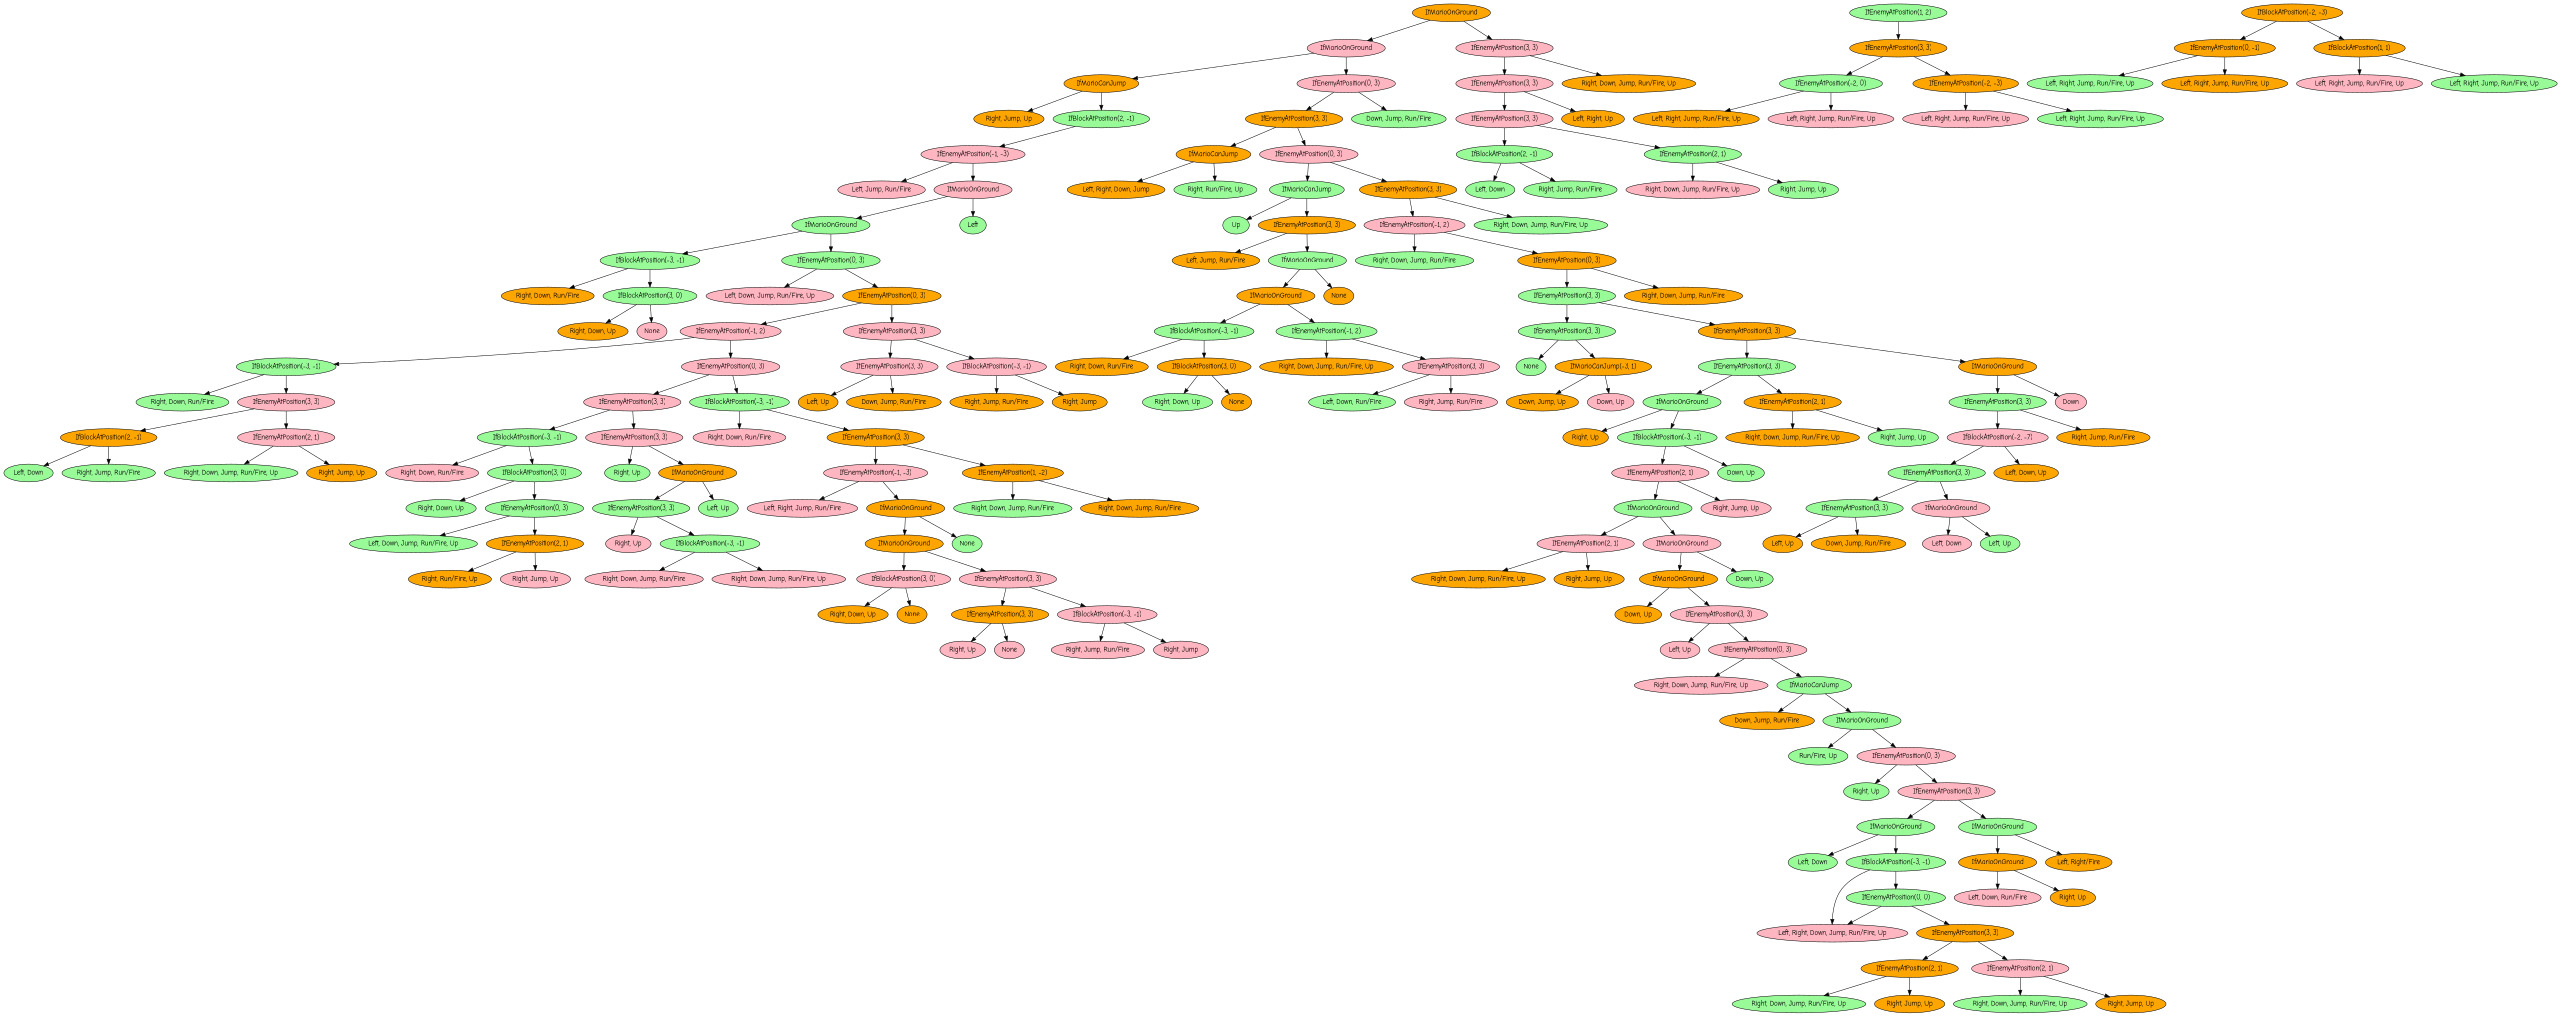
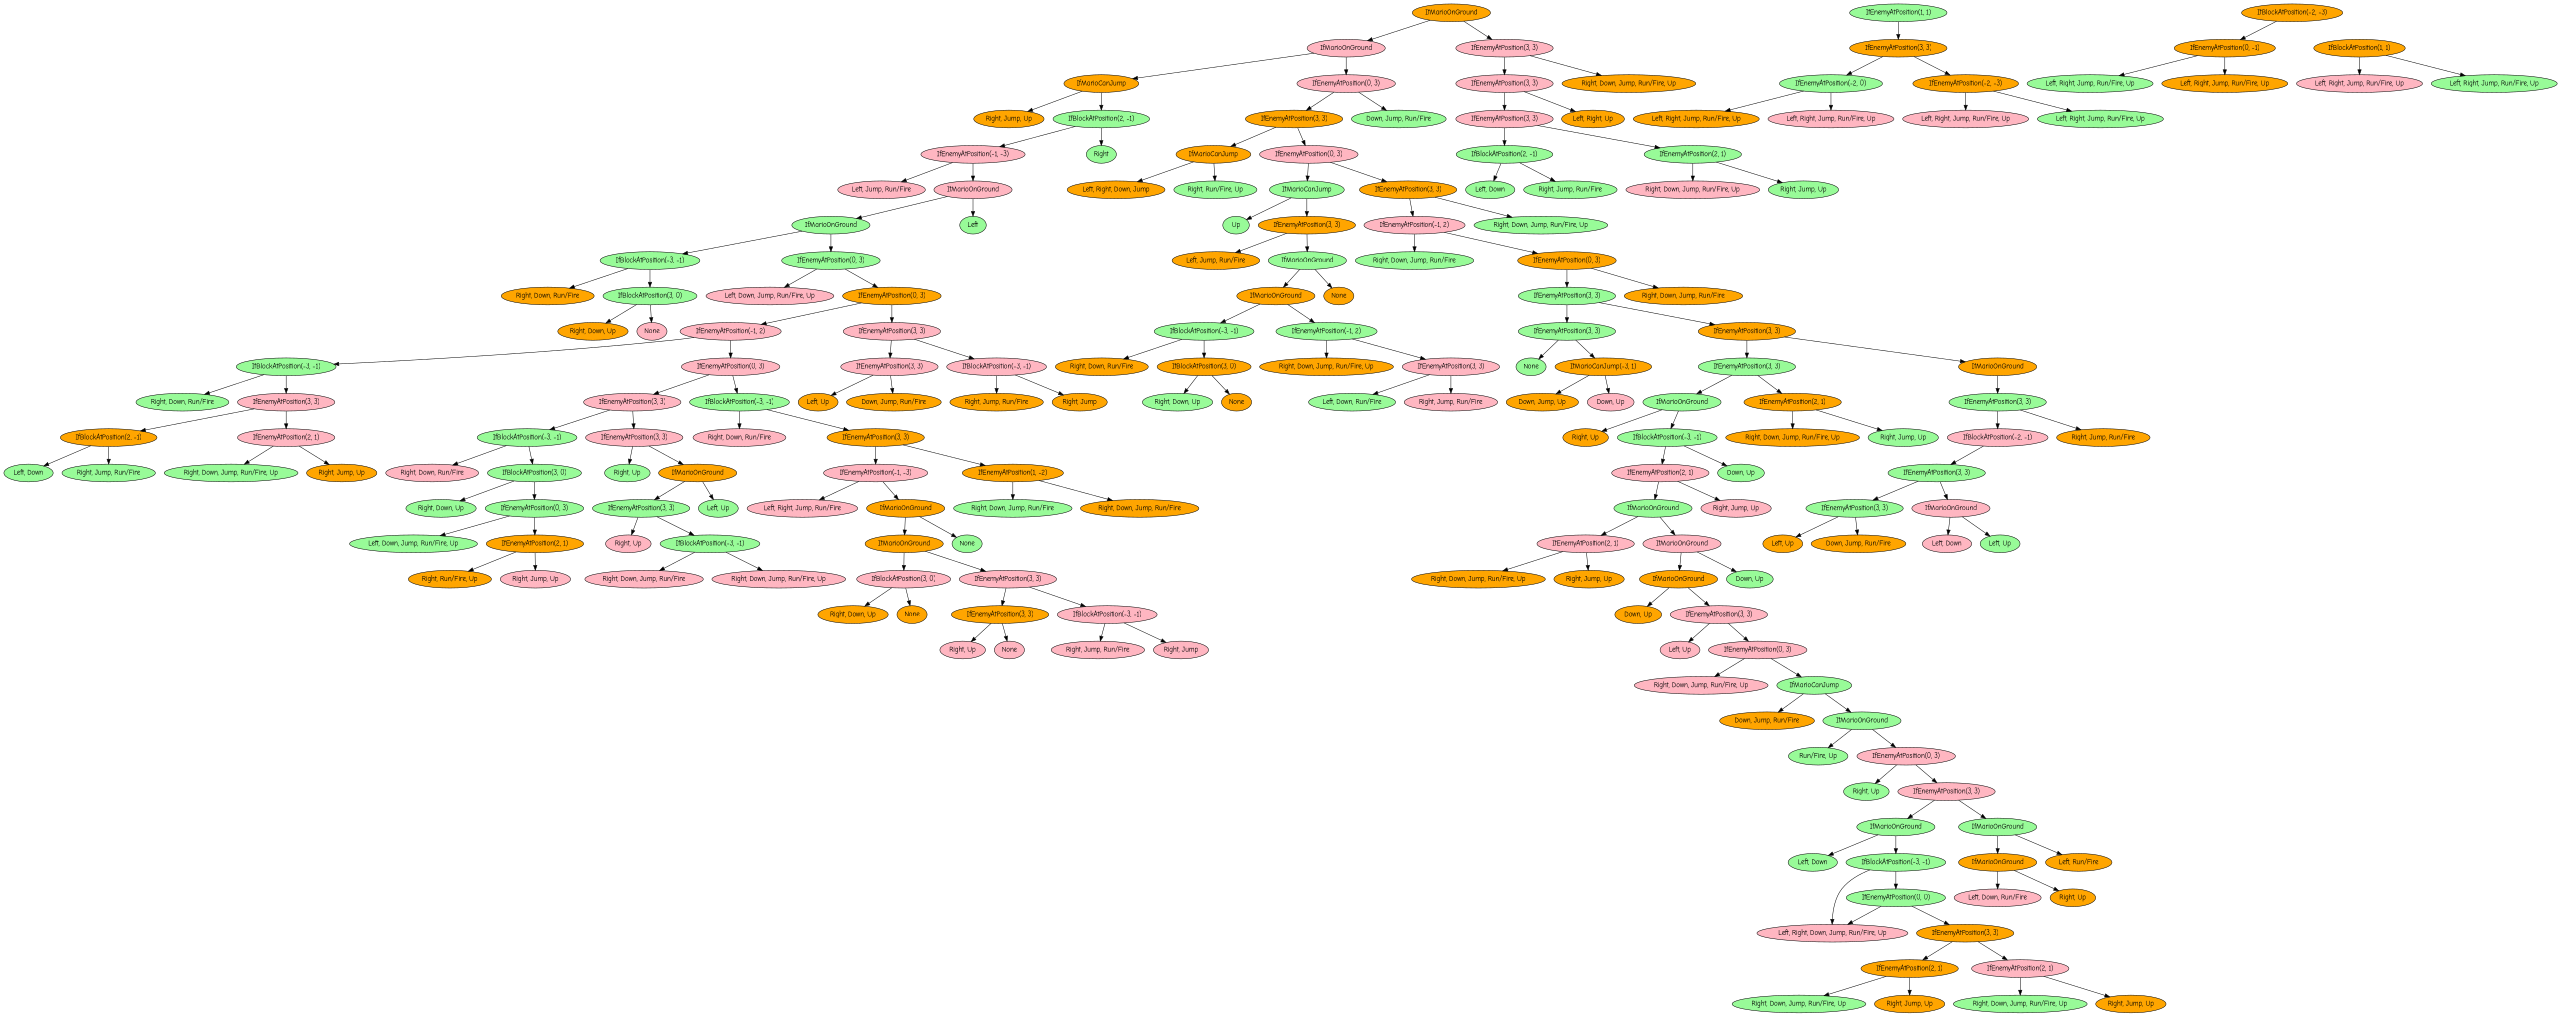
node "IfEnemyAtPosition(1, 2)": label "IfEnemyAtPosition(1, 2)" -> "IfEnemyAtPosition(1, 1)"
edge "IfBlockAtPosition(-2, -3)" -> "IfBlockAtPosition(1, 1)": removed
node "Right": added
node "Down": removed
node "IfBlockAtPosition(-2, -7)": label "IfBlockAtPosition(-2, -7)" -> "IfBlockAtPosition(-2, -1)"
node "Left, Down, Up": removed
node "Left, Right/Fire": label "Left, Right/Fire" -> "Left, Run/Fire"
